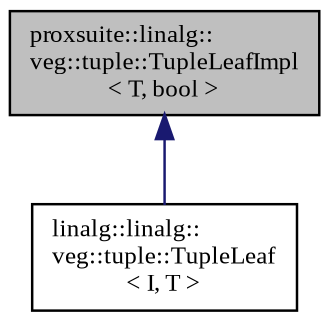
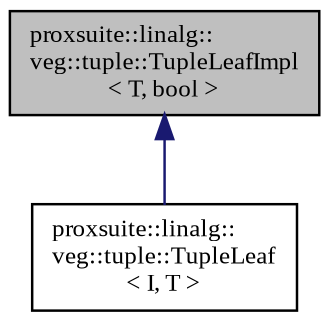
node "linalg::linalg:: veg::tuple::TupleLeaf < I, T >": label "linalg::linalg:: veg::tuple::TupleLeaf < I, T >" -> "proxsuite::linalg:: veg::tuple::TupleLeaf < I, T >"
